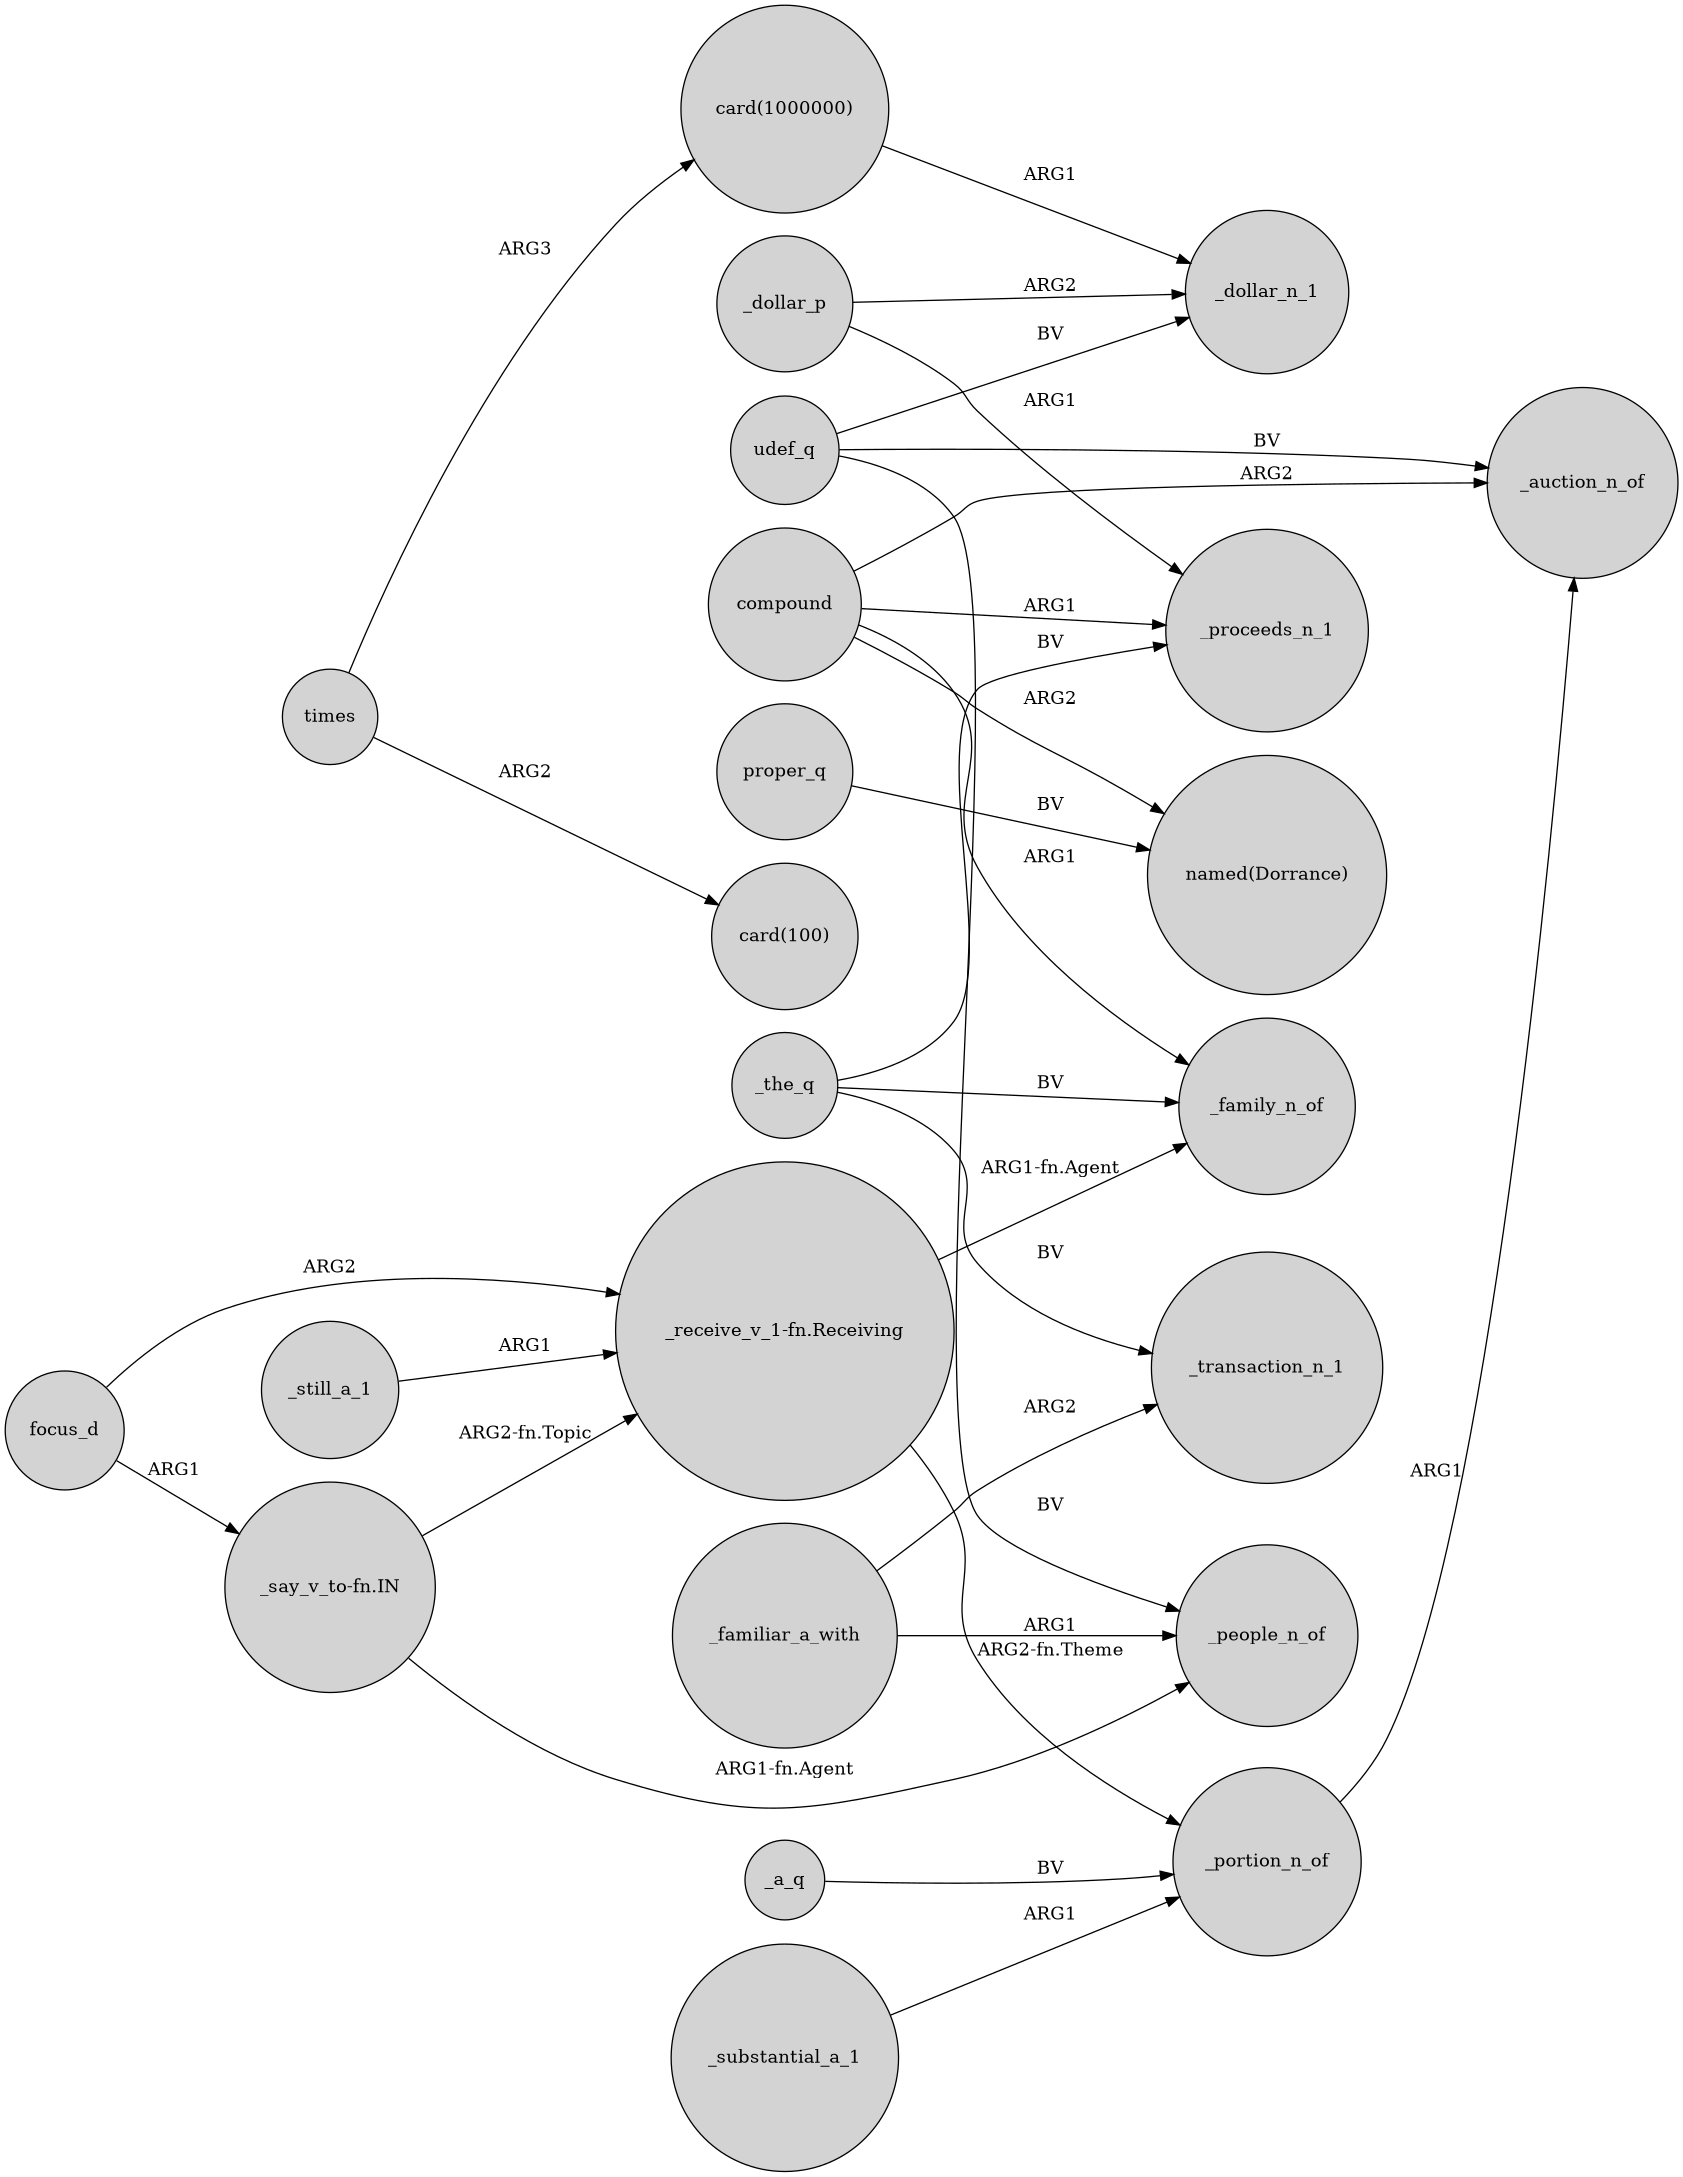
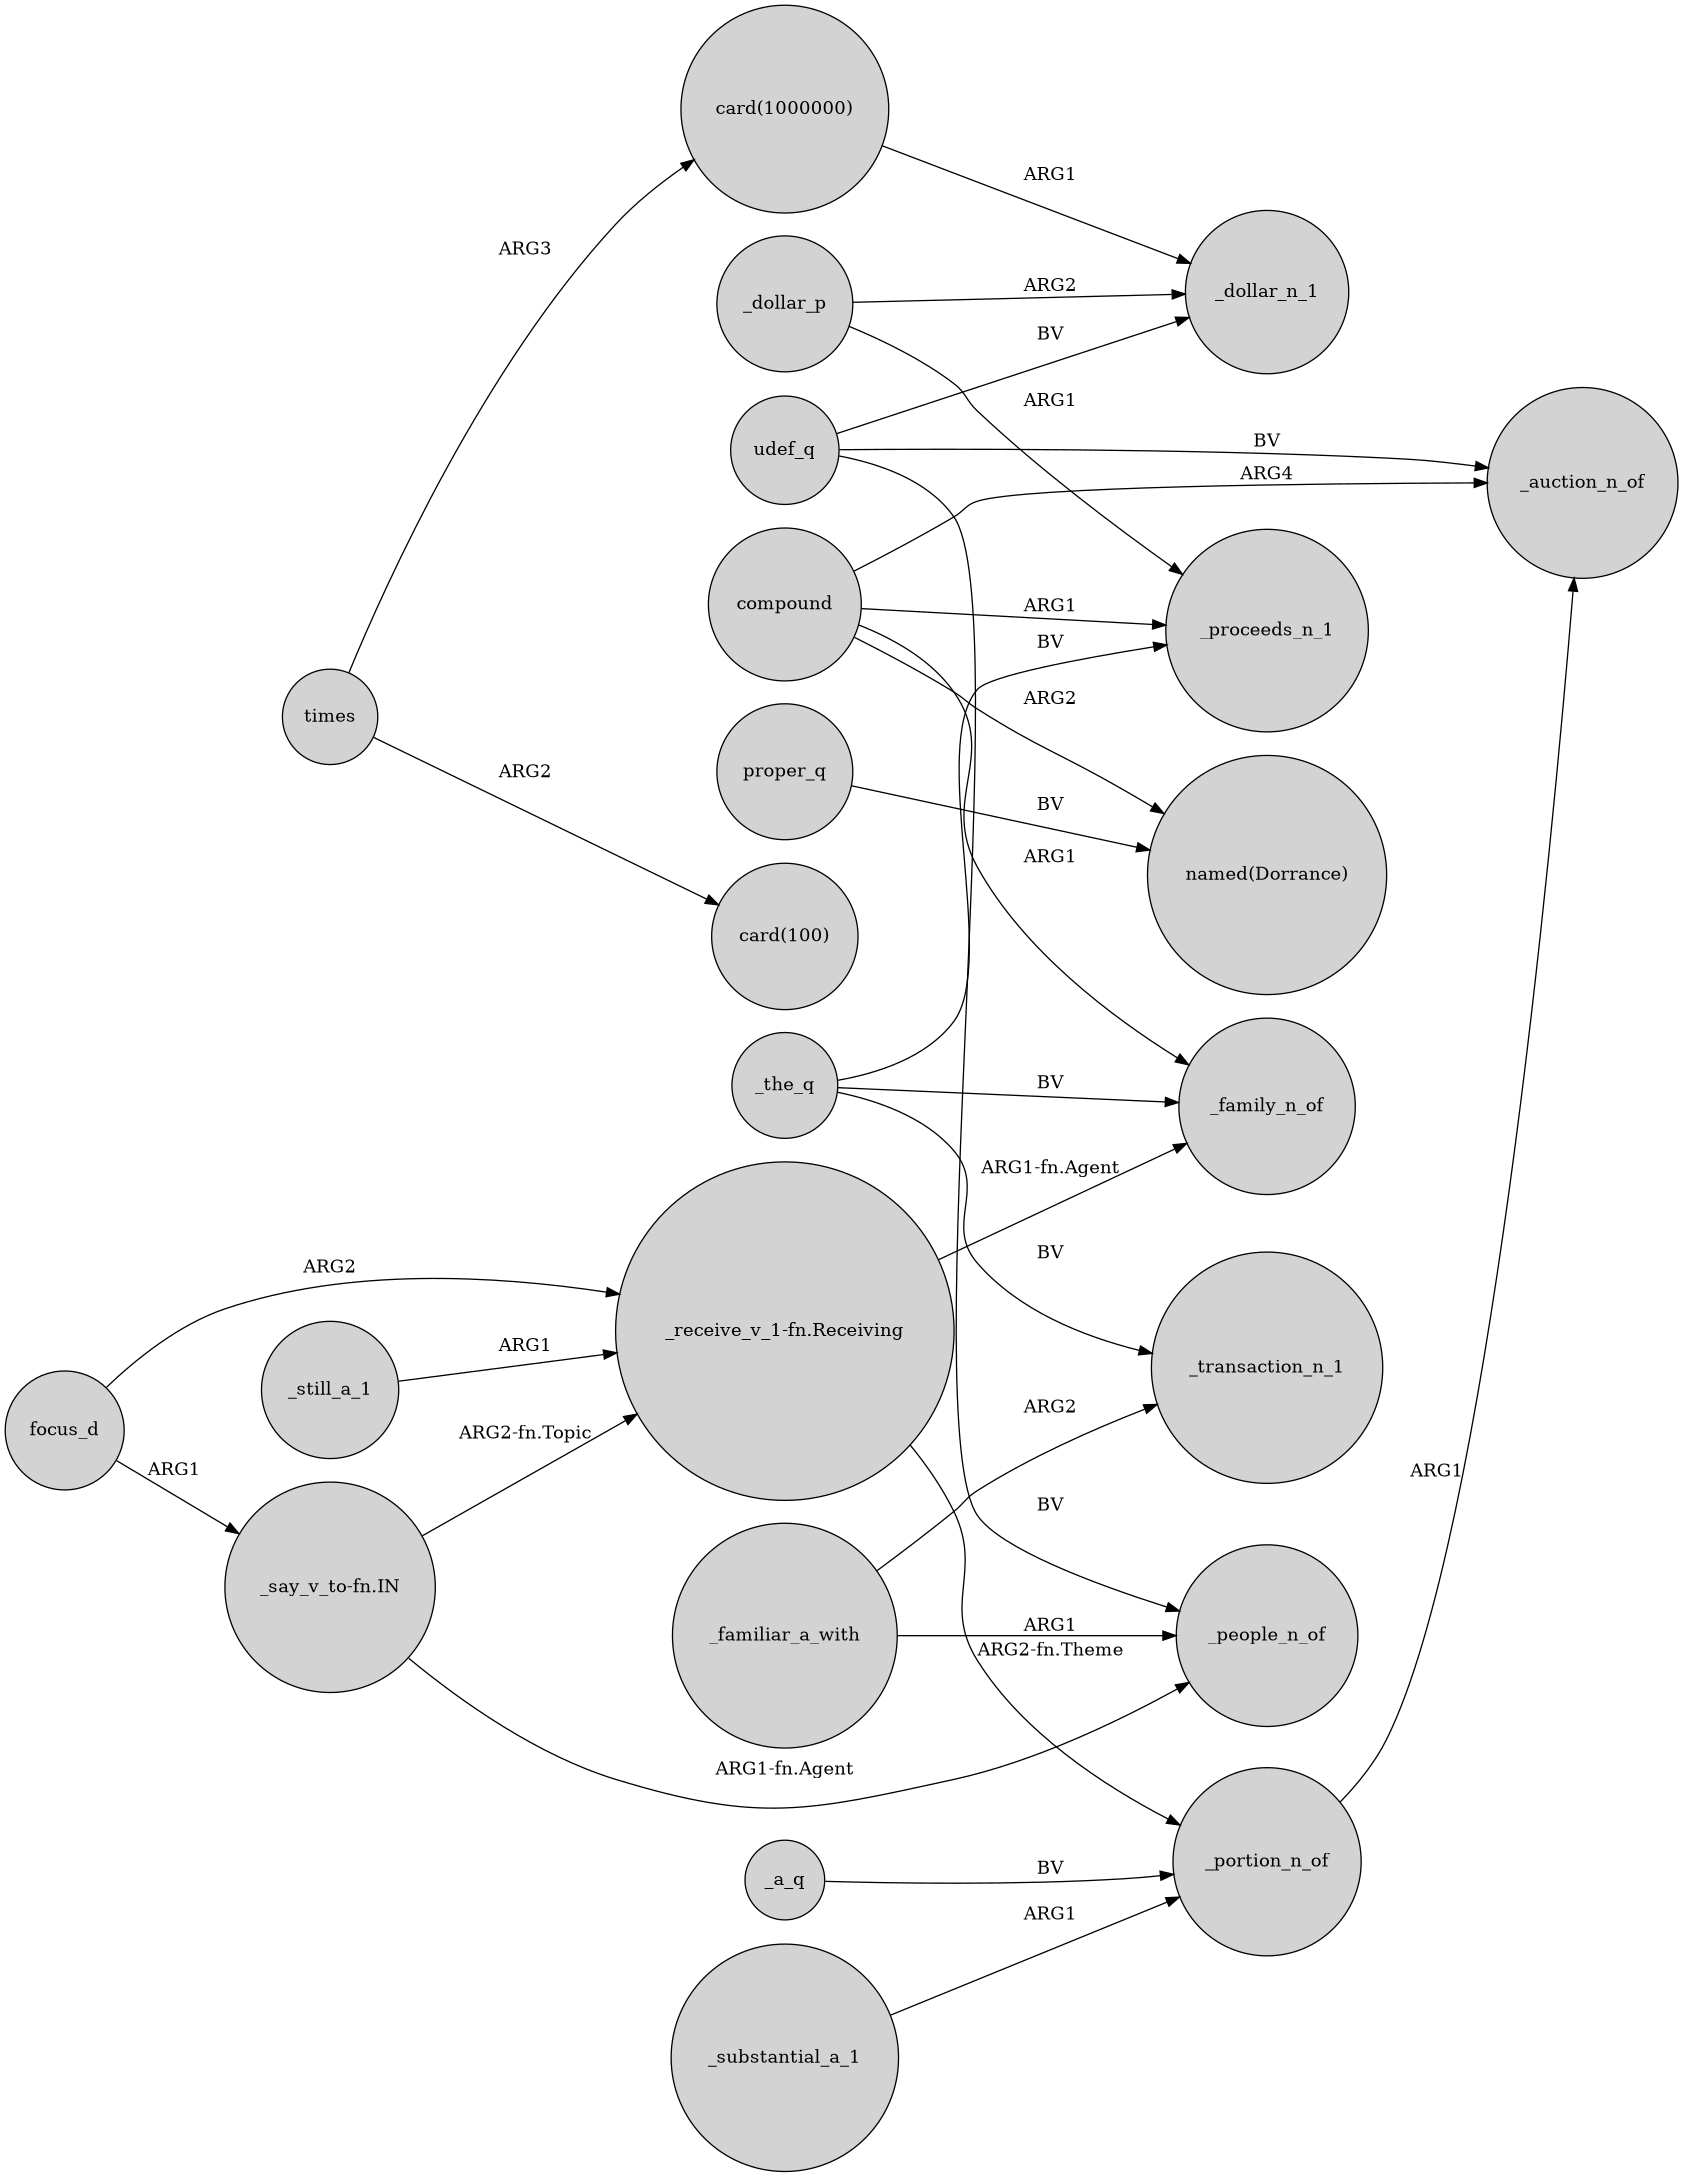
edge "compound" -> "_auction_n_of": label "ARG2" -> "ARG4"
